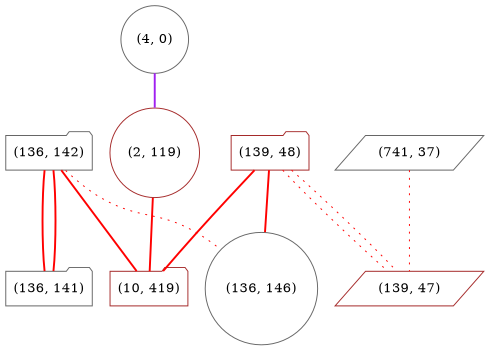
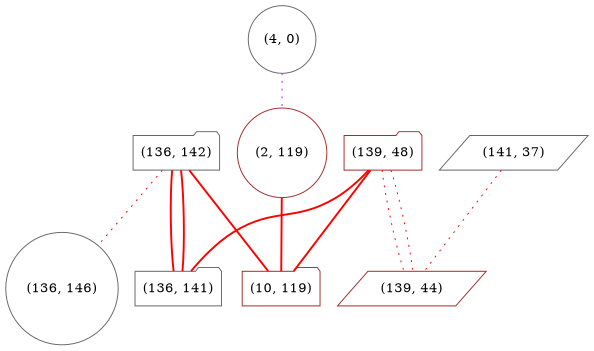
edge "(4, 0)" -- "(2, 119)": style bold -> dotted
node "(741, 37)": label "(741, 37)" -> "(141, 37)"
edge "(139, 48)" -- "(136, 146)": now "(139, 48)" -- "(136, 141)"
node "(10, 419)": label "(10, 419)" -> "(10, 119)"
node "(139, 47)": label "(139, 47)" -> "(139, 44)"
